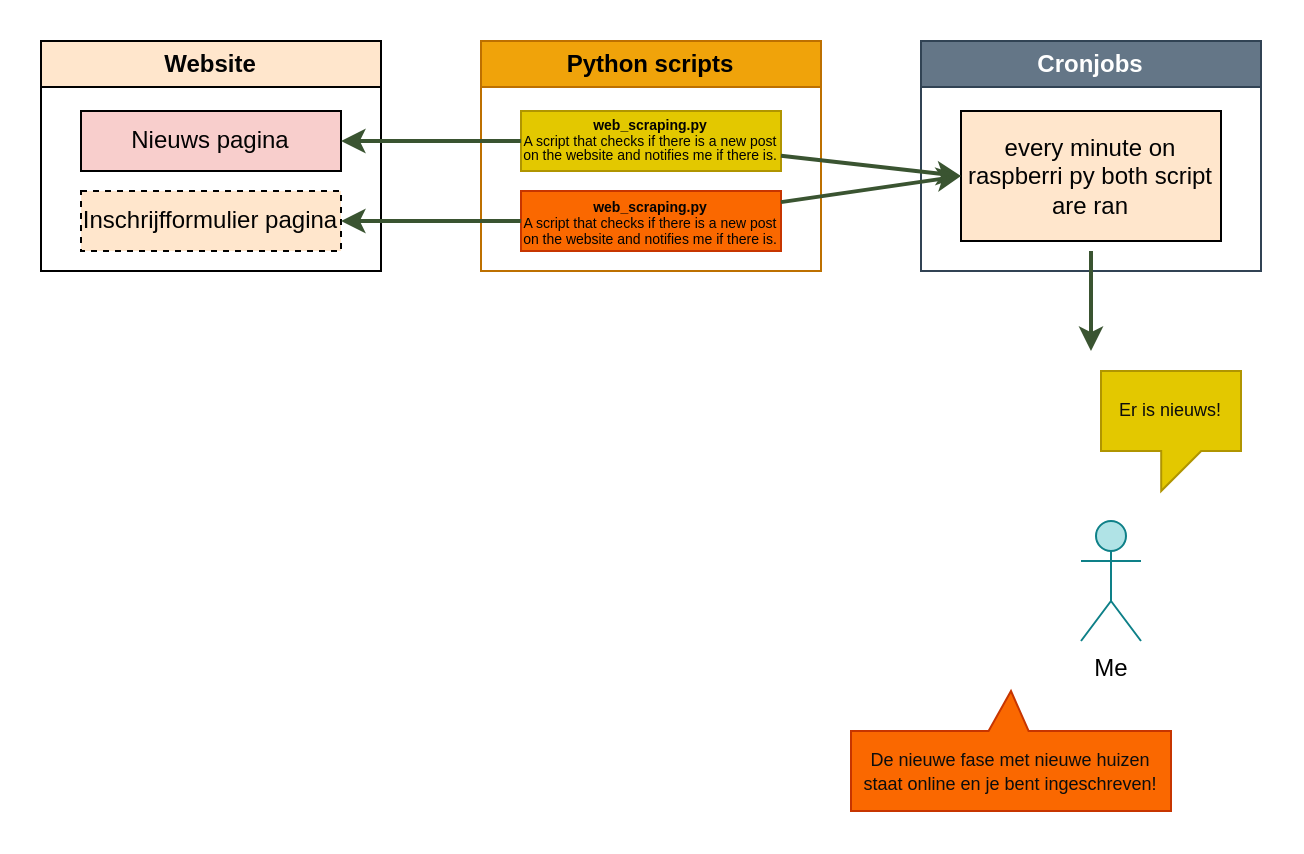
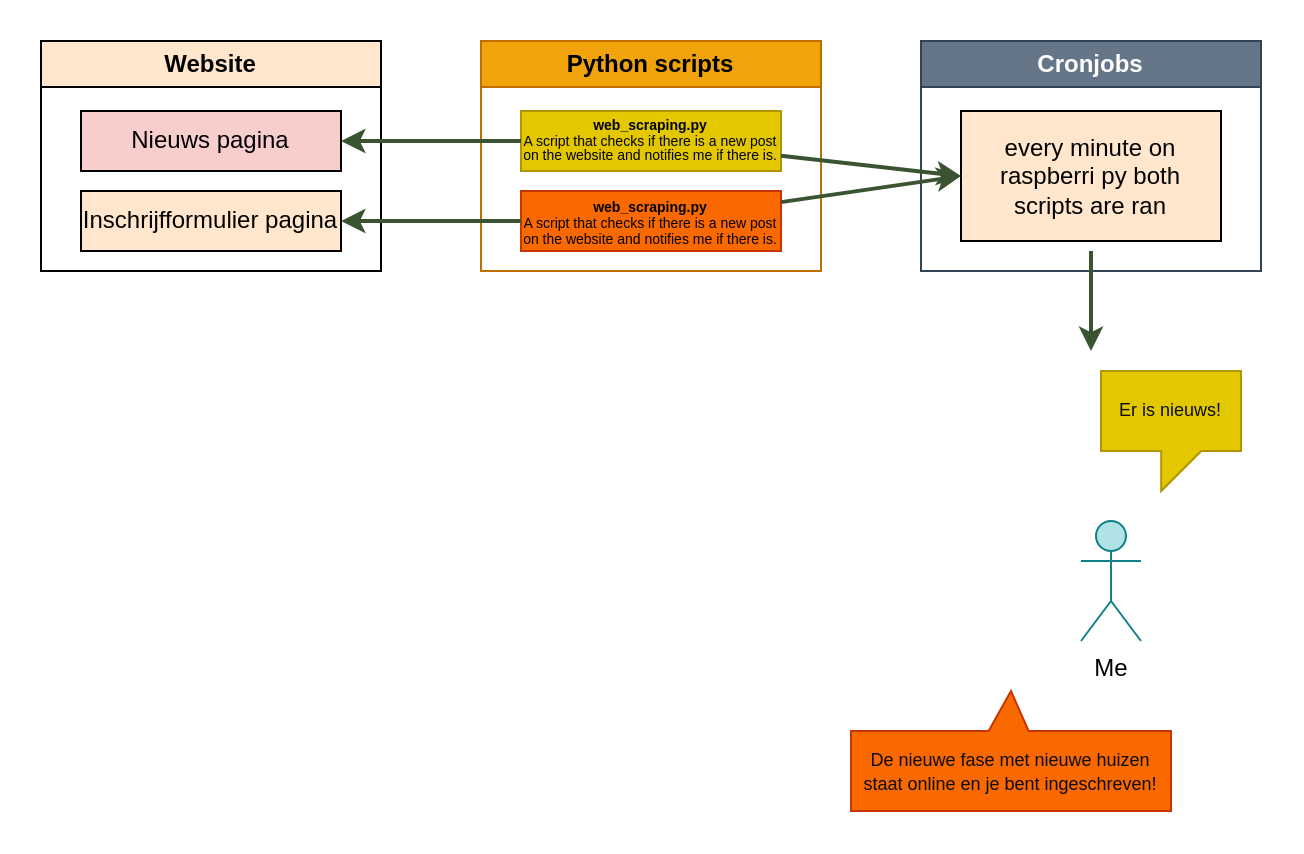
node "every minute on raspberri py both script are ran": label "every minute on raspberri py both script are ran" -> "every minute on raspberri py both scripts are ran"
node "Inschrijfformulier pagina": style dashed -> solid
